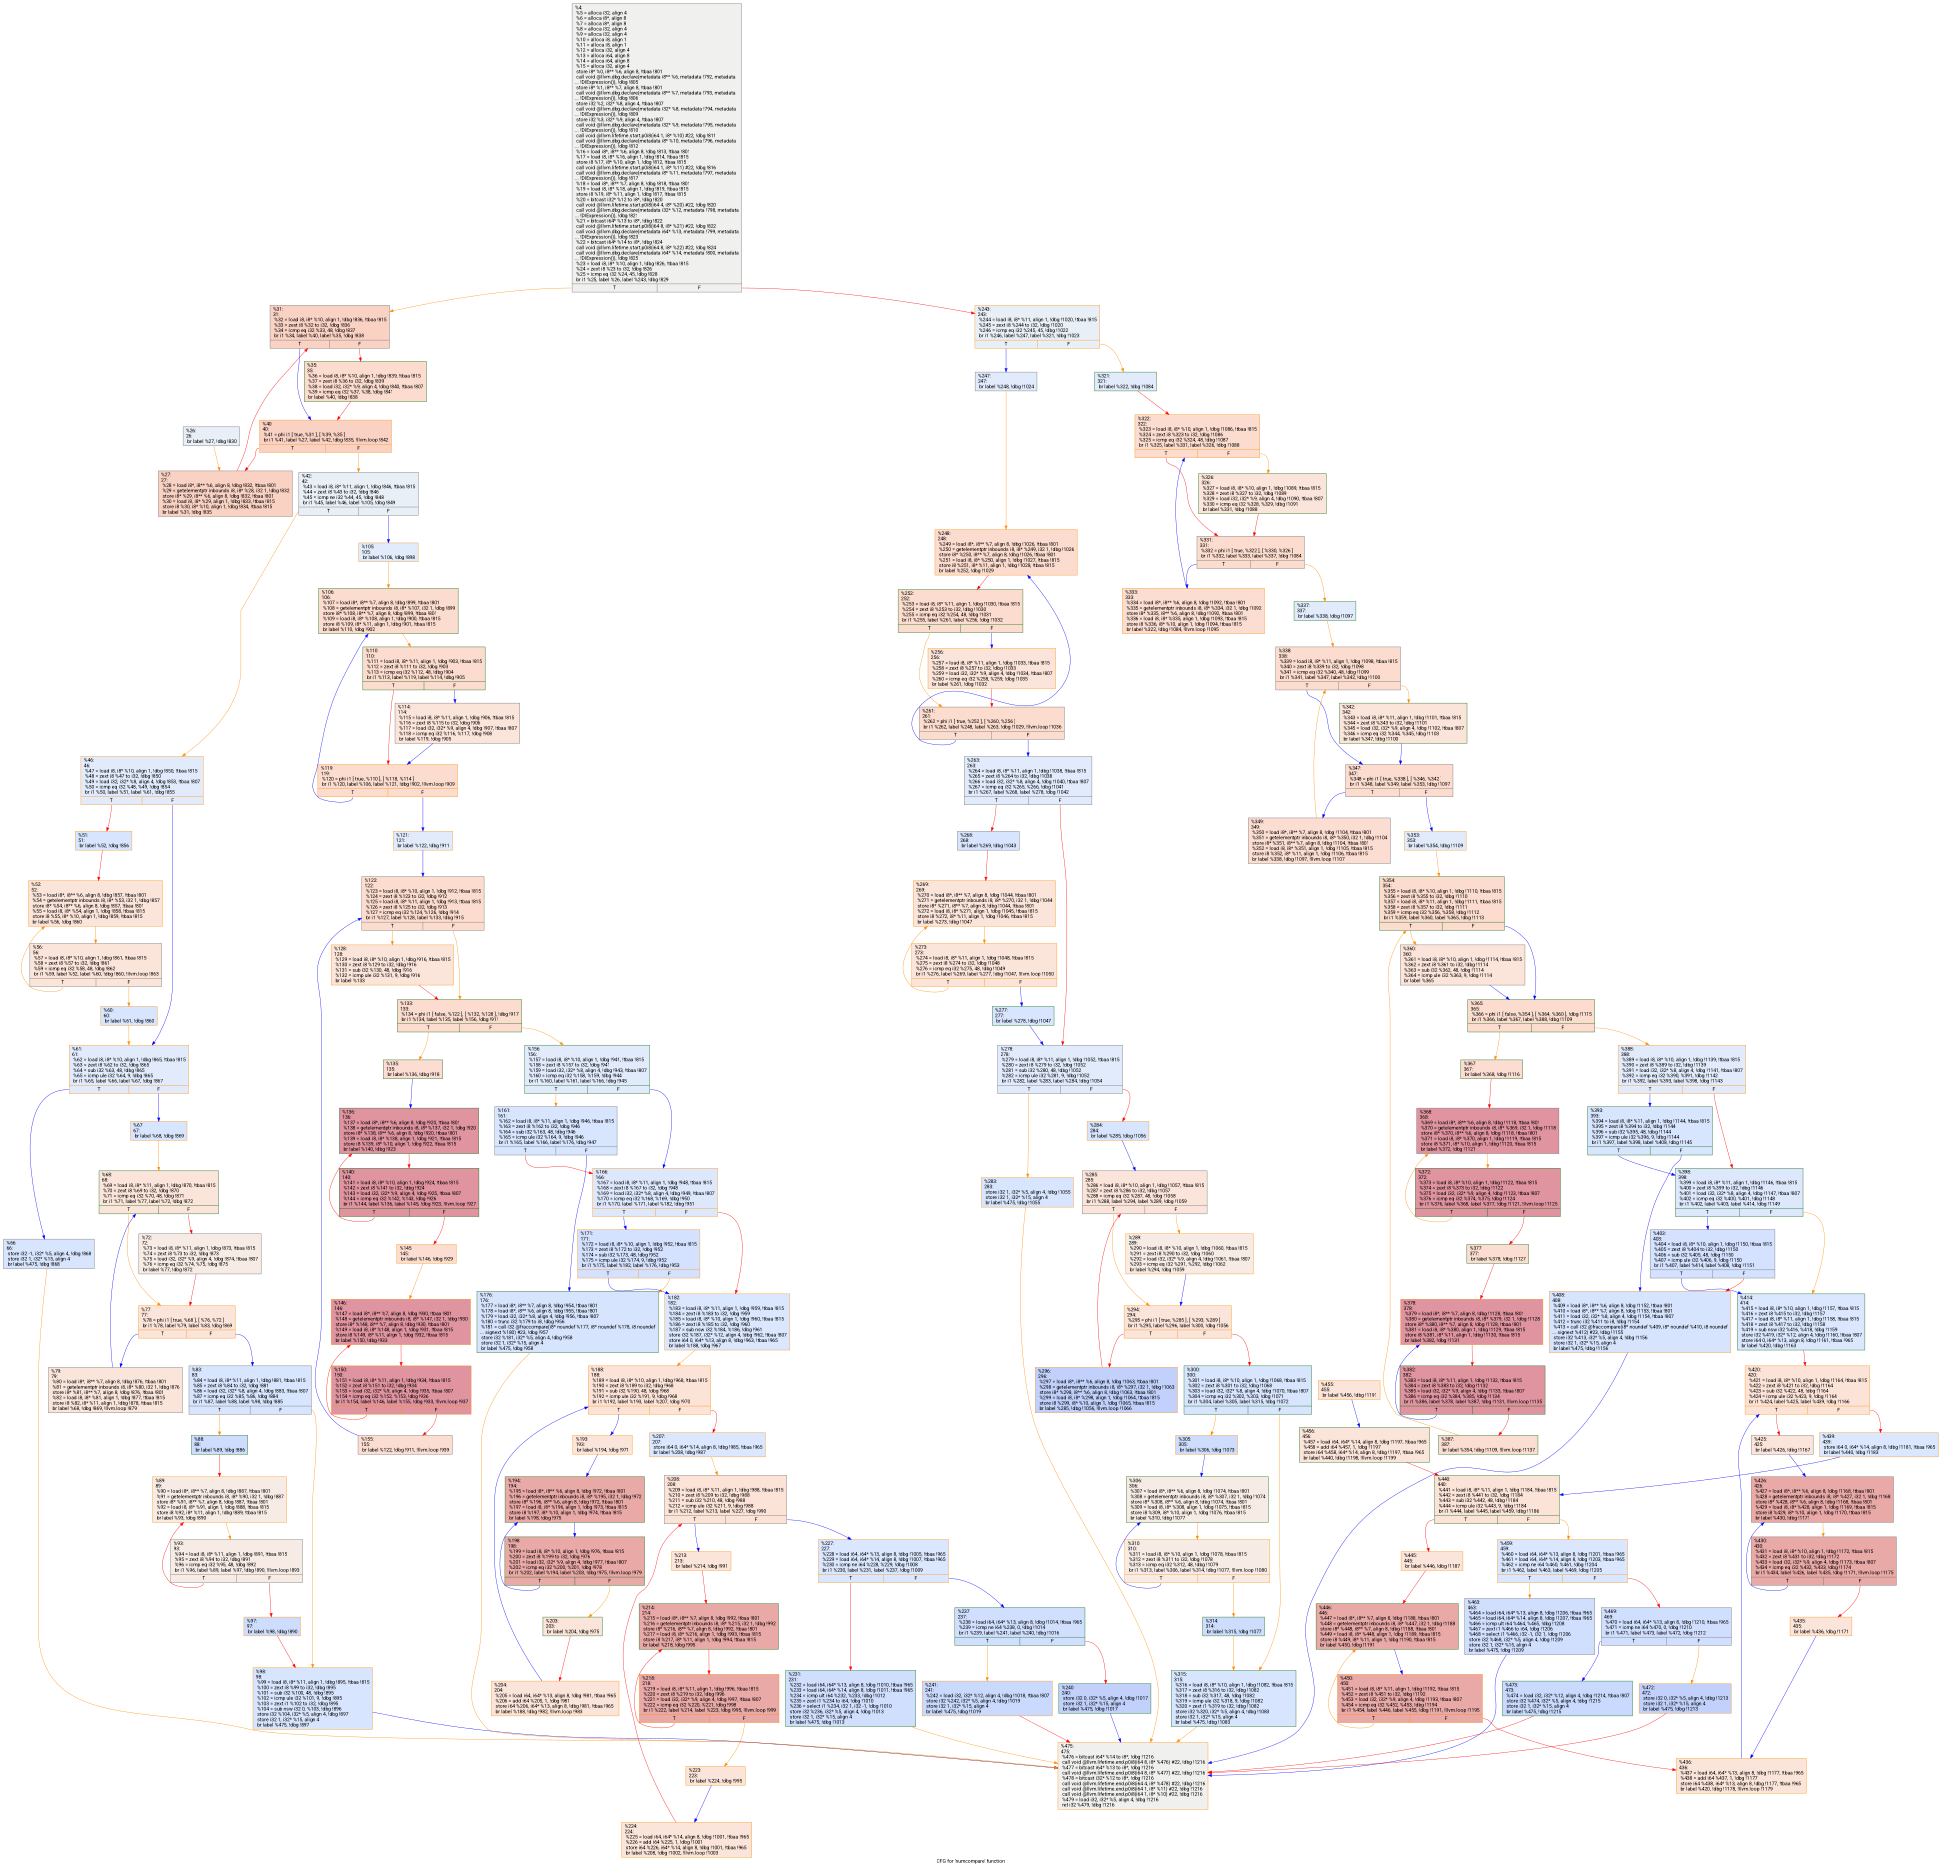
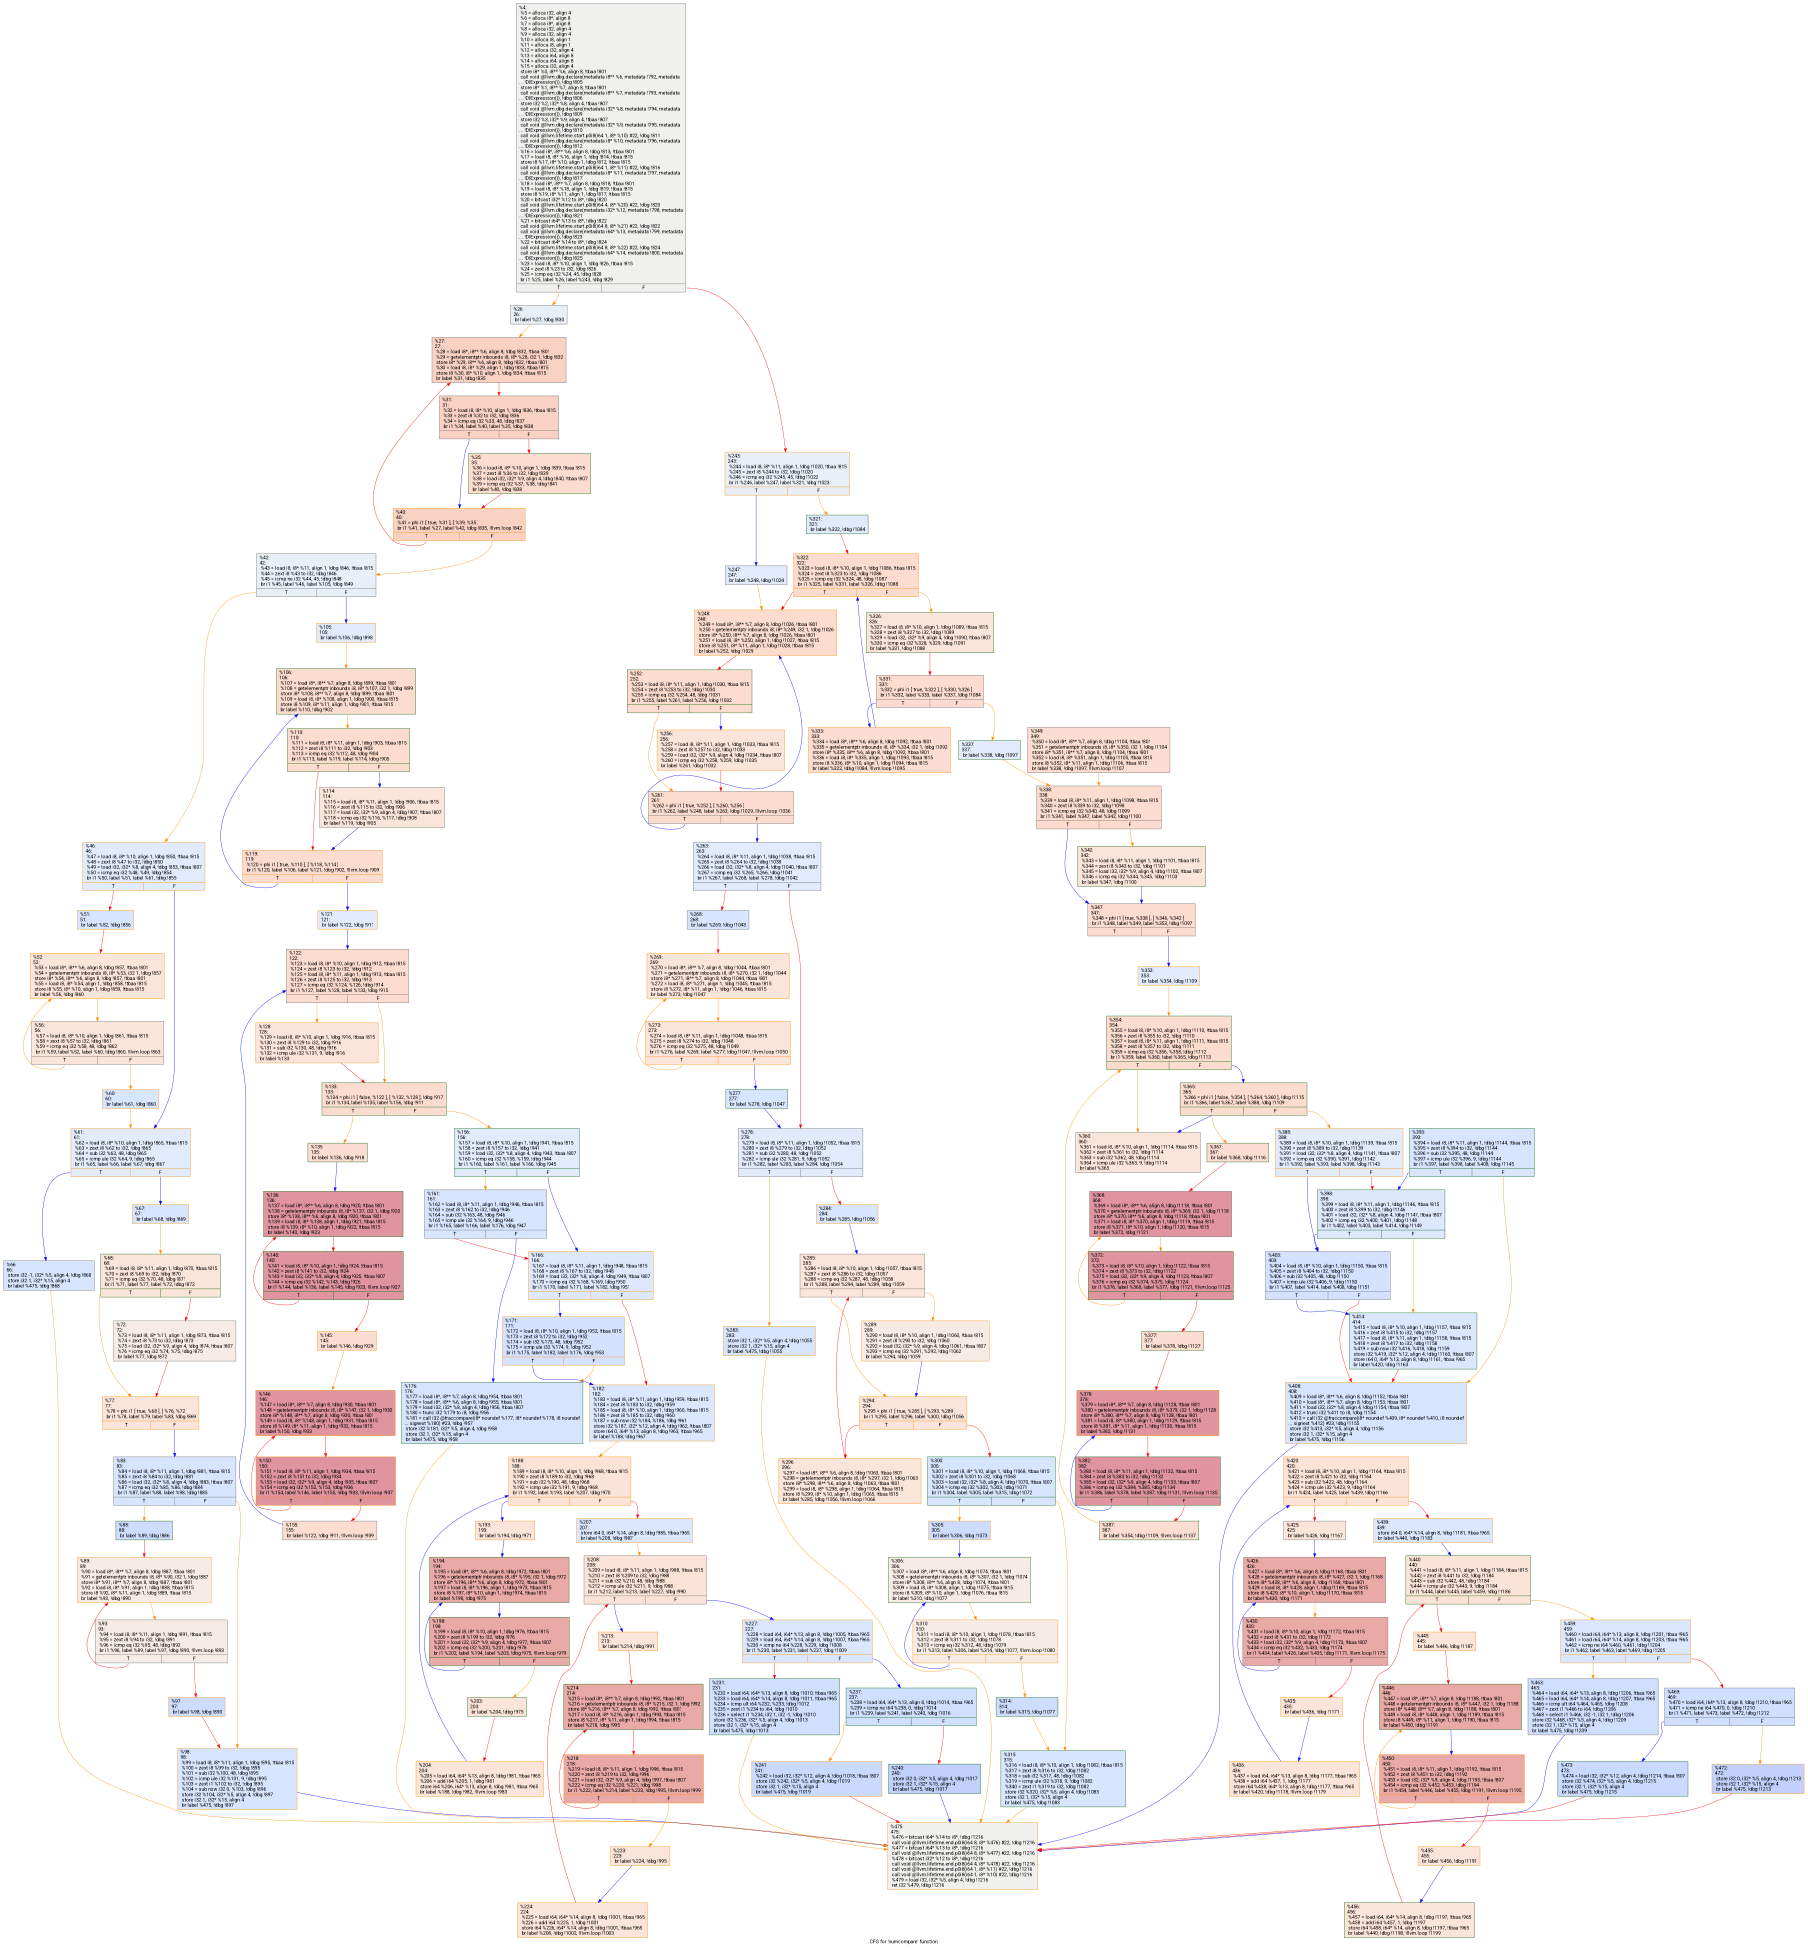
edge "%4:" -> "%31:": now "%4:" -> "%26:"
edge "%322:" -> "%331:": now "%322:" -> "%248:"
edge "%347:" -> "%349:": removed
edge "%360:" -> "%365:": reversed
edge "%388:" -> "%393:": now "%388:" -> "%403:"
edge "%393:" -> "%408:": color blue -> darkorange
edge "%414:" -> "%420:": now "%414:" -> "%408:"
node "%79:": removed
node "%296:": fillcolor #7396f570 -> #f4c5ad70
node "%315:": text "%320 = zext i1 %319 to i32, !dbg !1082" -> "%340 = zext i1 %319 to i32, !dbg !1082"
edge "%450:" -> "%436:": now "%450:" -> "%455:"
